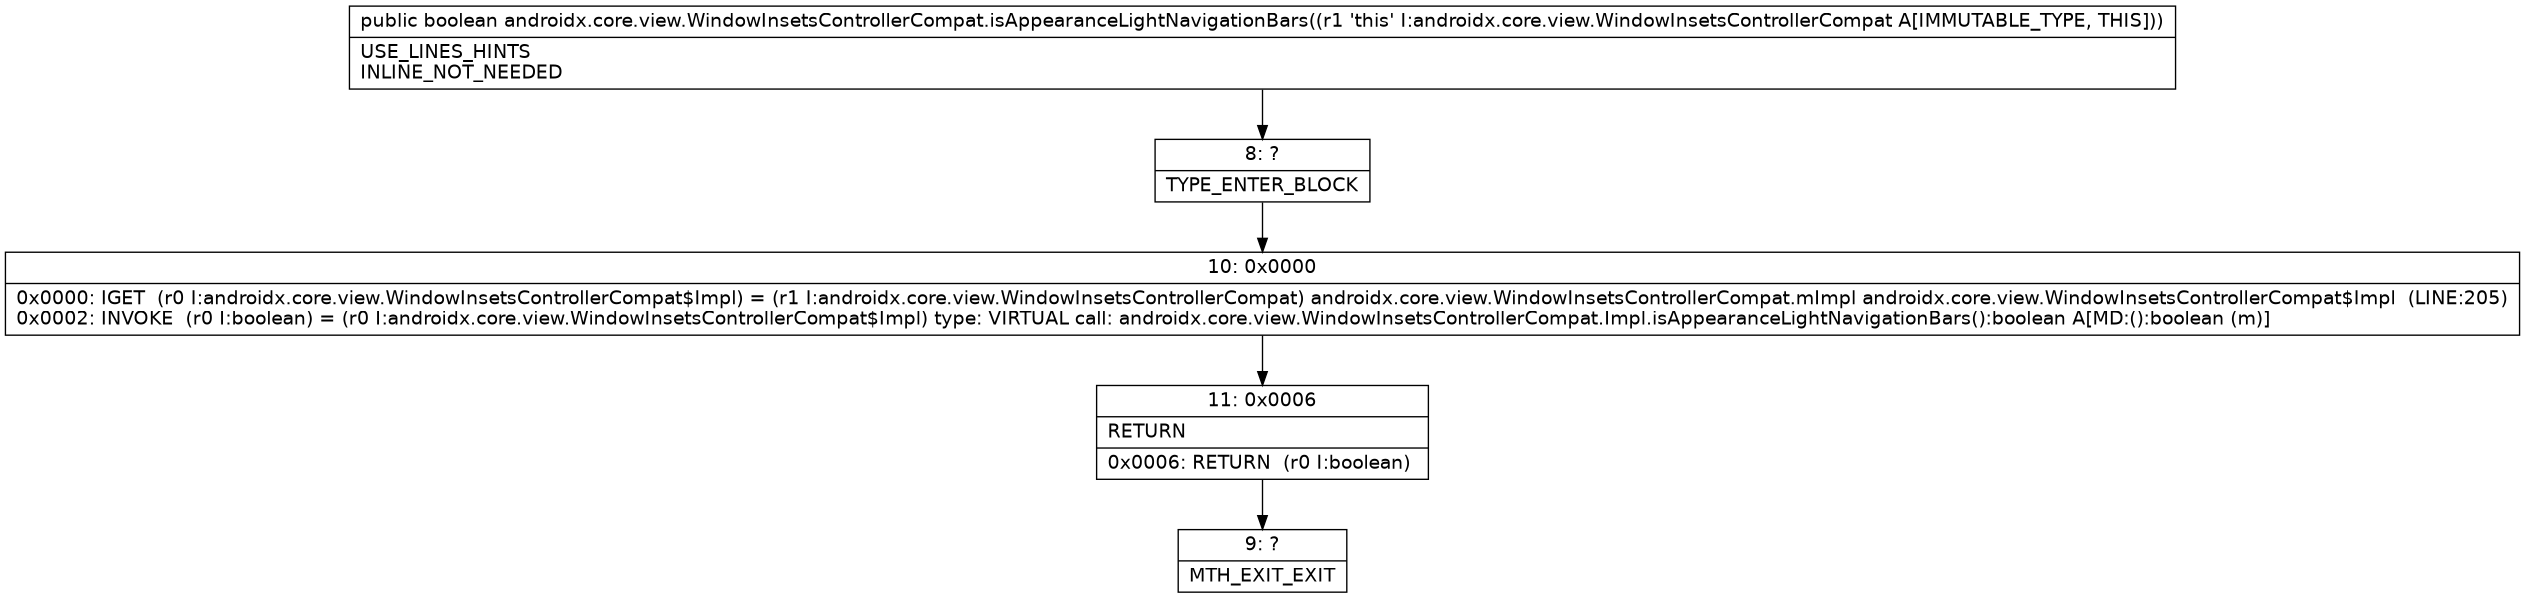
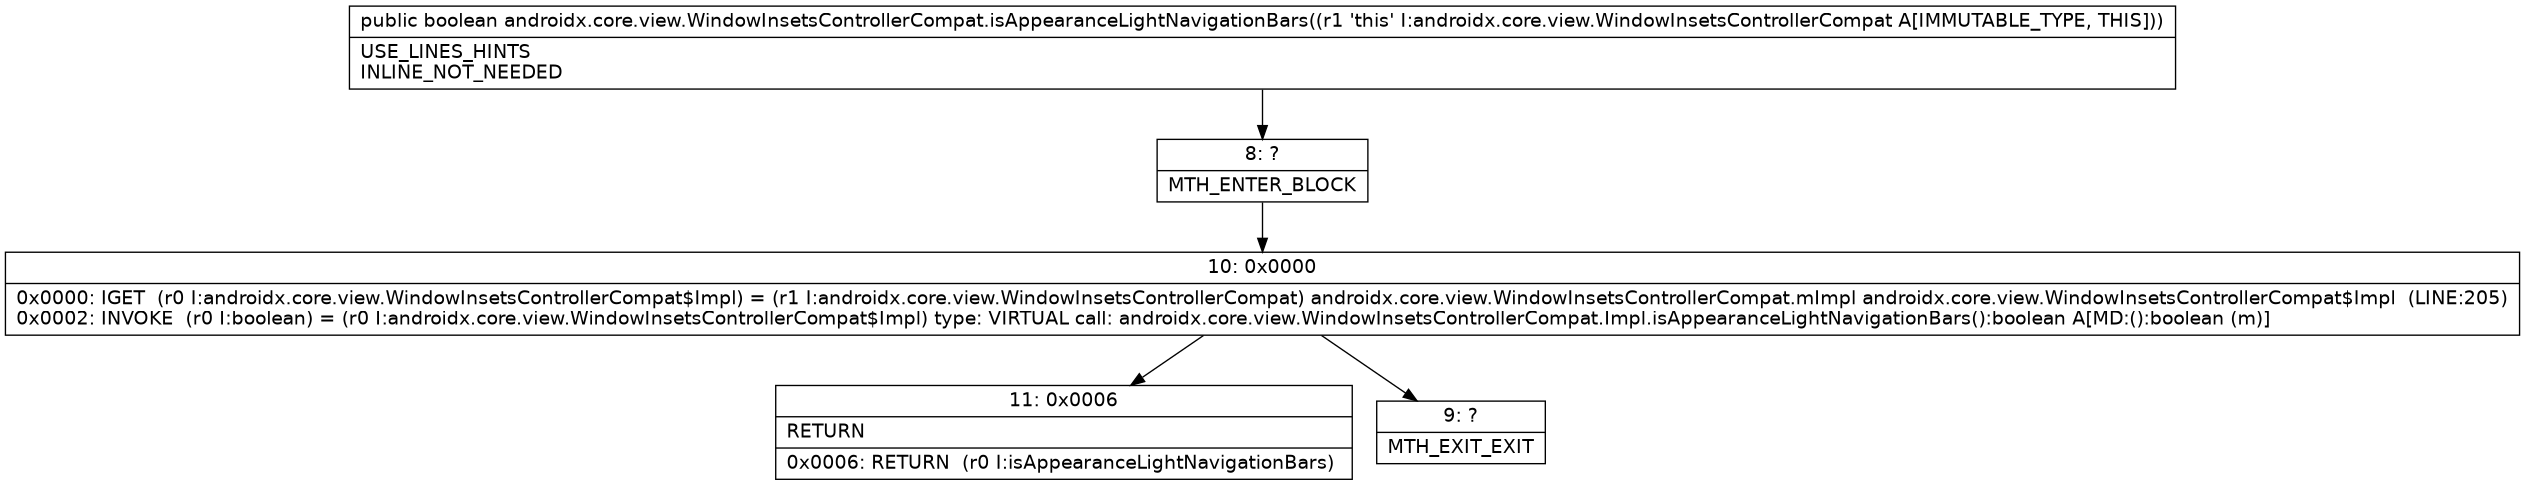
node "8: ?": text "TYPE_ENTER_BLOCK" -> "MTH_ENTER_BLOCK"
node "11: 0x0006": text "0x0006: RETURN  (r0 I:boolean)" -> "0x0006: RETURN  (r0 I:isAppearanceLightNavigationBars)"
edge "11: 0x0006" -> "9: ?": now "10: 0x0000" -> "9: ?"
